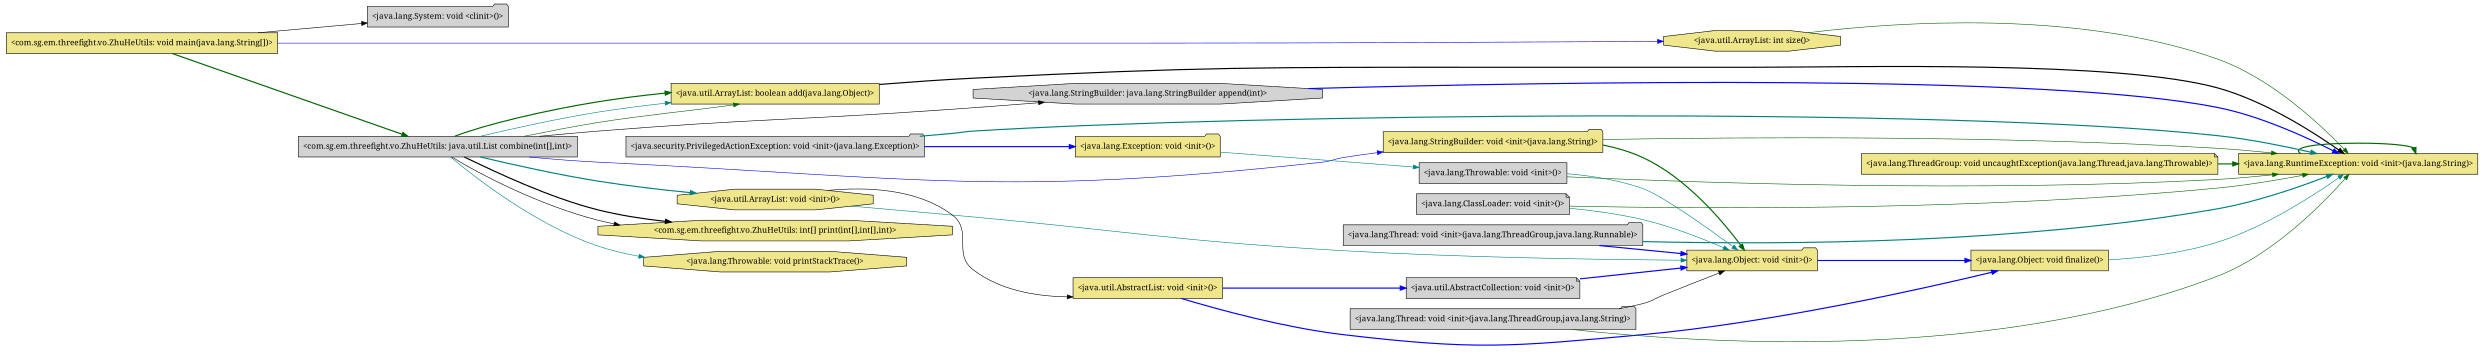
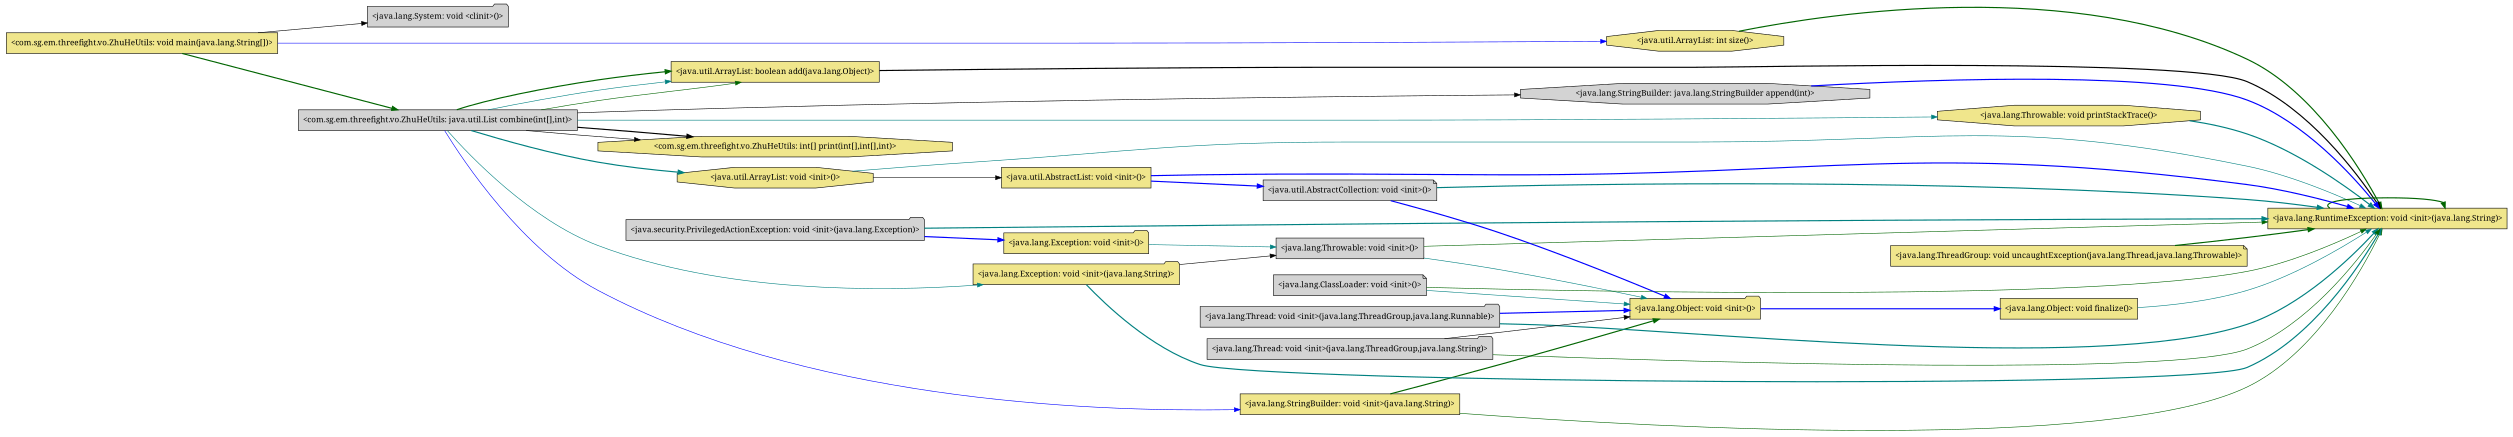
edge "<java.util.ArrayList: int size()>" -> "<java.lang.RuntimeException: void <init>(java.lang.String)>": style solid -> bold
node "<java.lang.StringBuilder: void <init>(java.lang.String)>": shape folder -> box
edge "<java.lang.Throwable: void printStackTrace()>" -> "<java.lang.RuntimeException: void <init>(java.lang.String)>": added
edge "<java.util.AbstractCollection: void <init>()>" -> "<java.lang.RuntimeException: void <init>(java.lang.String)>": added
edge "<java.util.ArrayList: void <init>()>" -> "<java.lang.Object: void <init>()>": now "<java.util.ArrayList: void <init>()>" -> "<java.lang.RuntimeException: void <init>(java.lang.String)>"
node "<java.lang.Exception: void <init>(java.lang.String)>": added
edge "<java.util.AbstractList: void <init>()>" -> "<java.lang.Object: void finalize()>": now "<java.util.AbstractList: void <init>()>" -> "<java.lang.RuntimeException: void <init>(java.lang.String)>"
